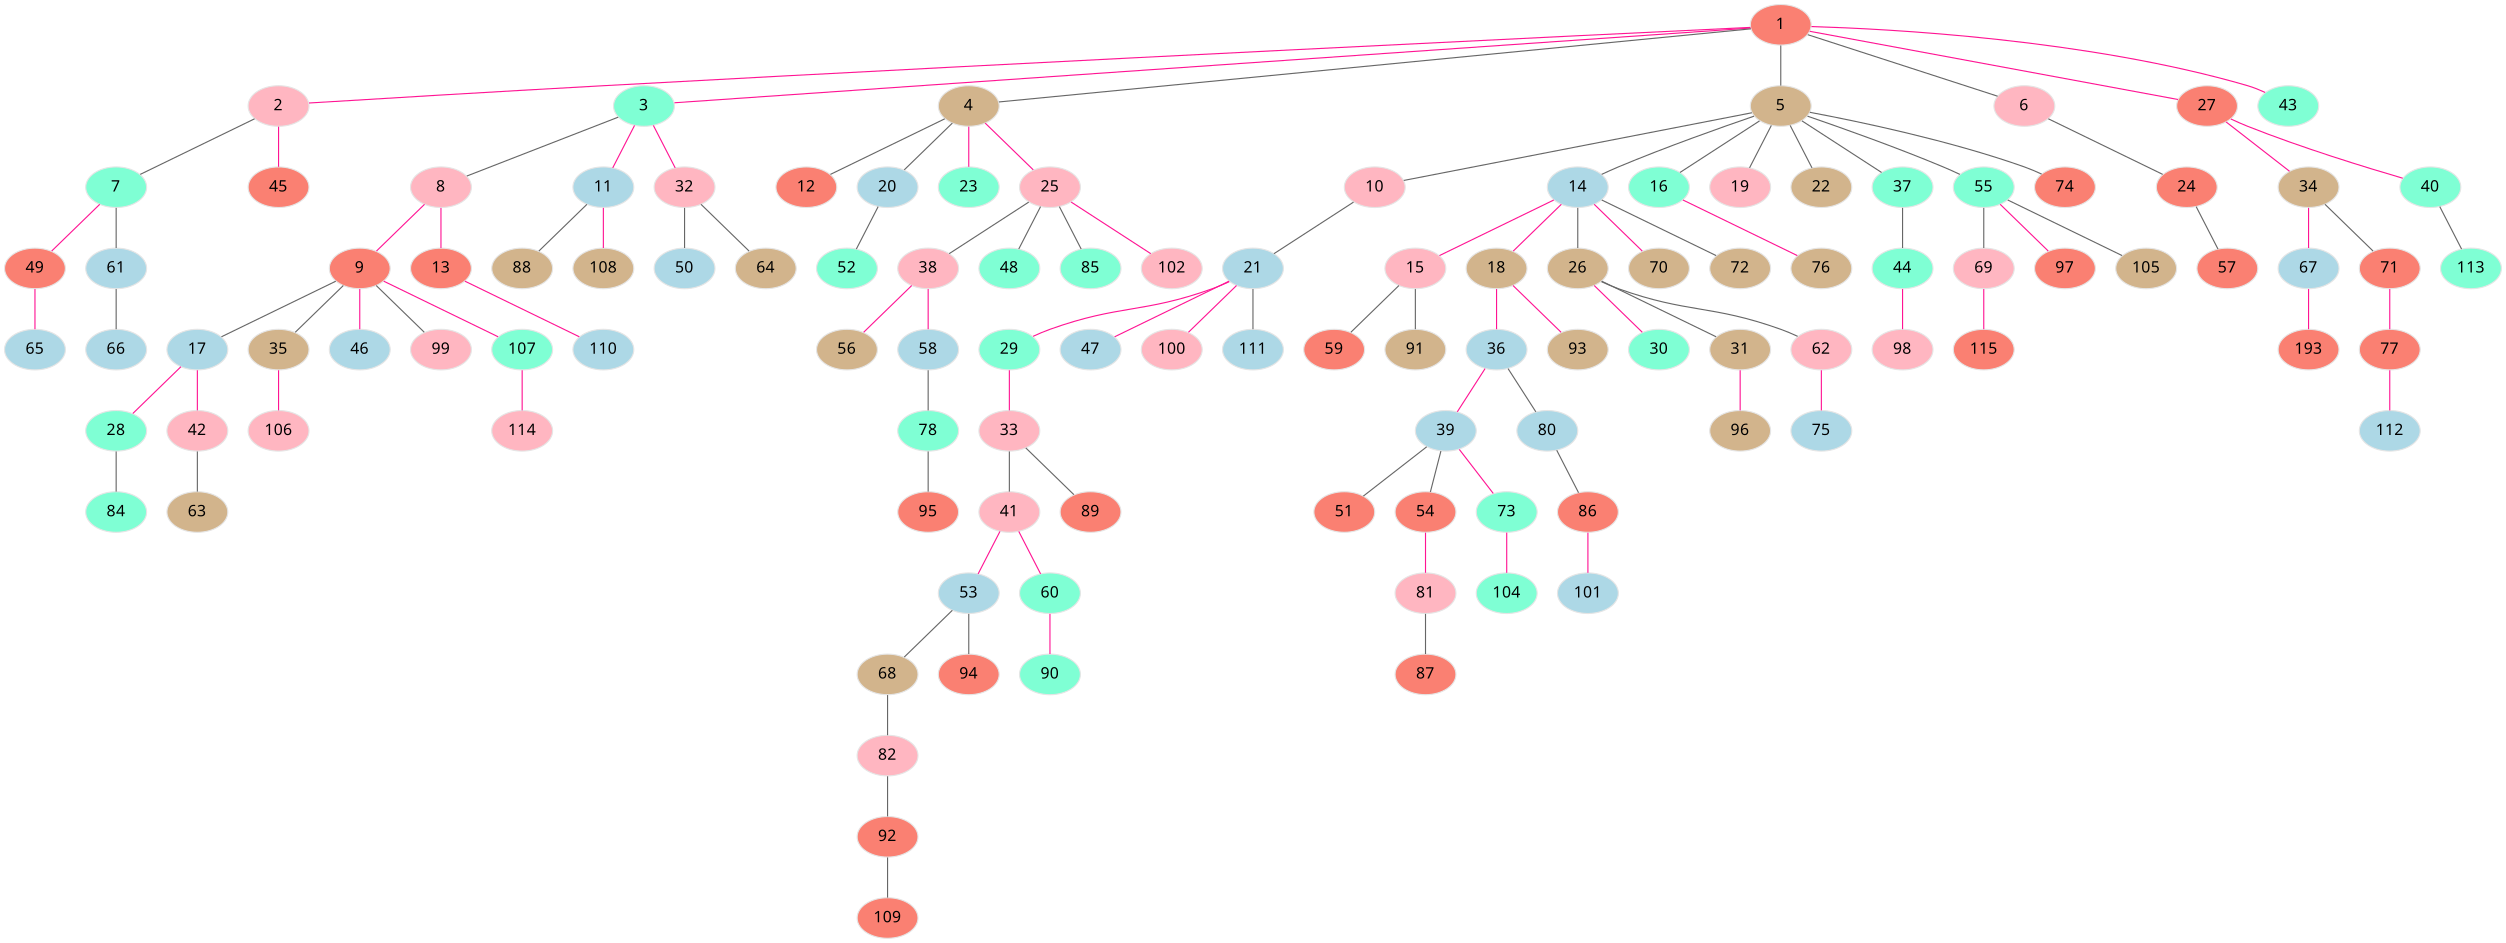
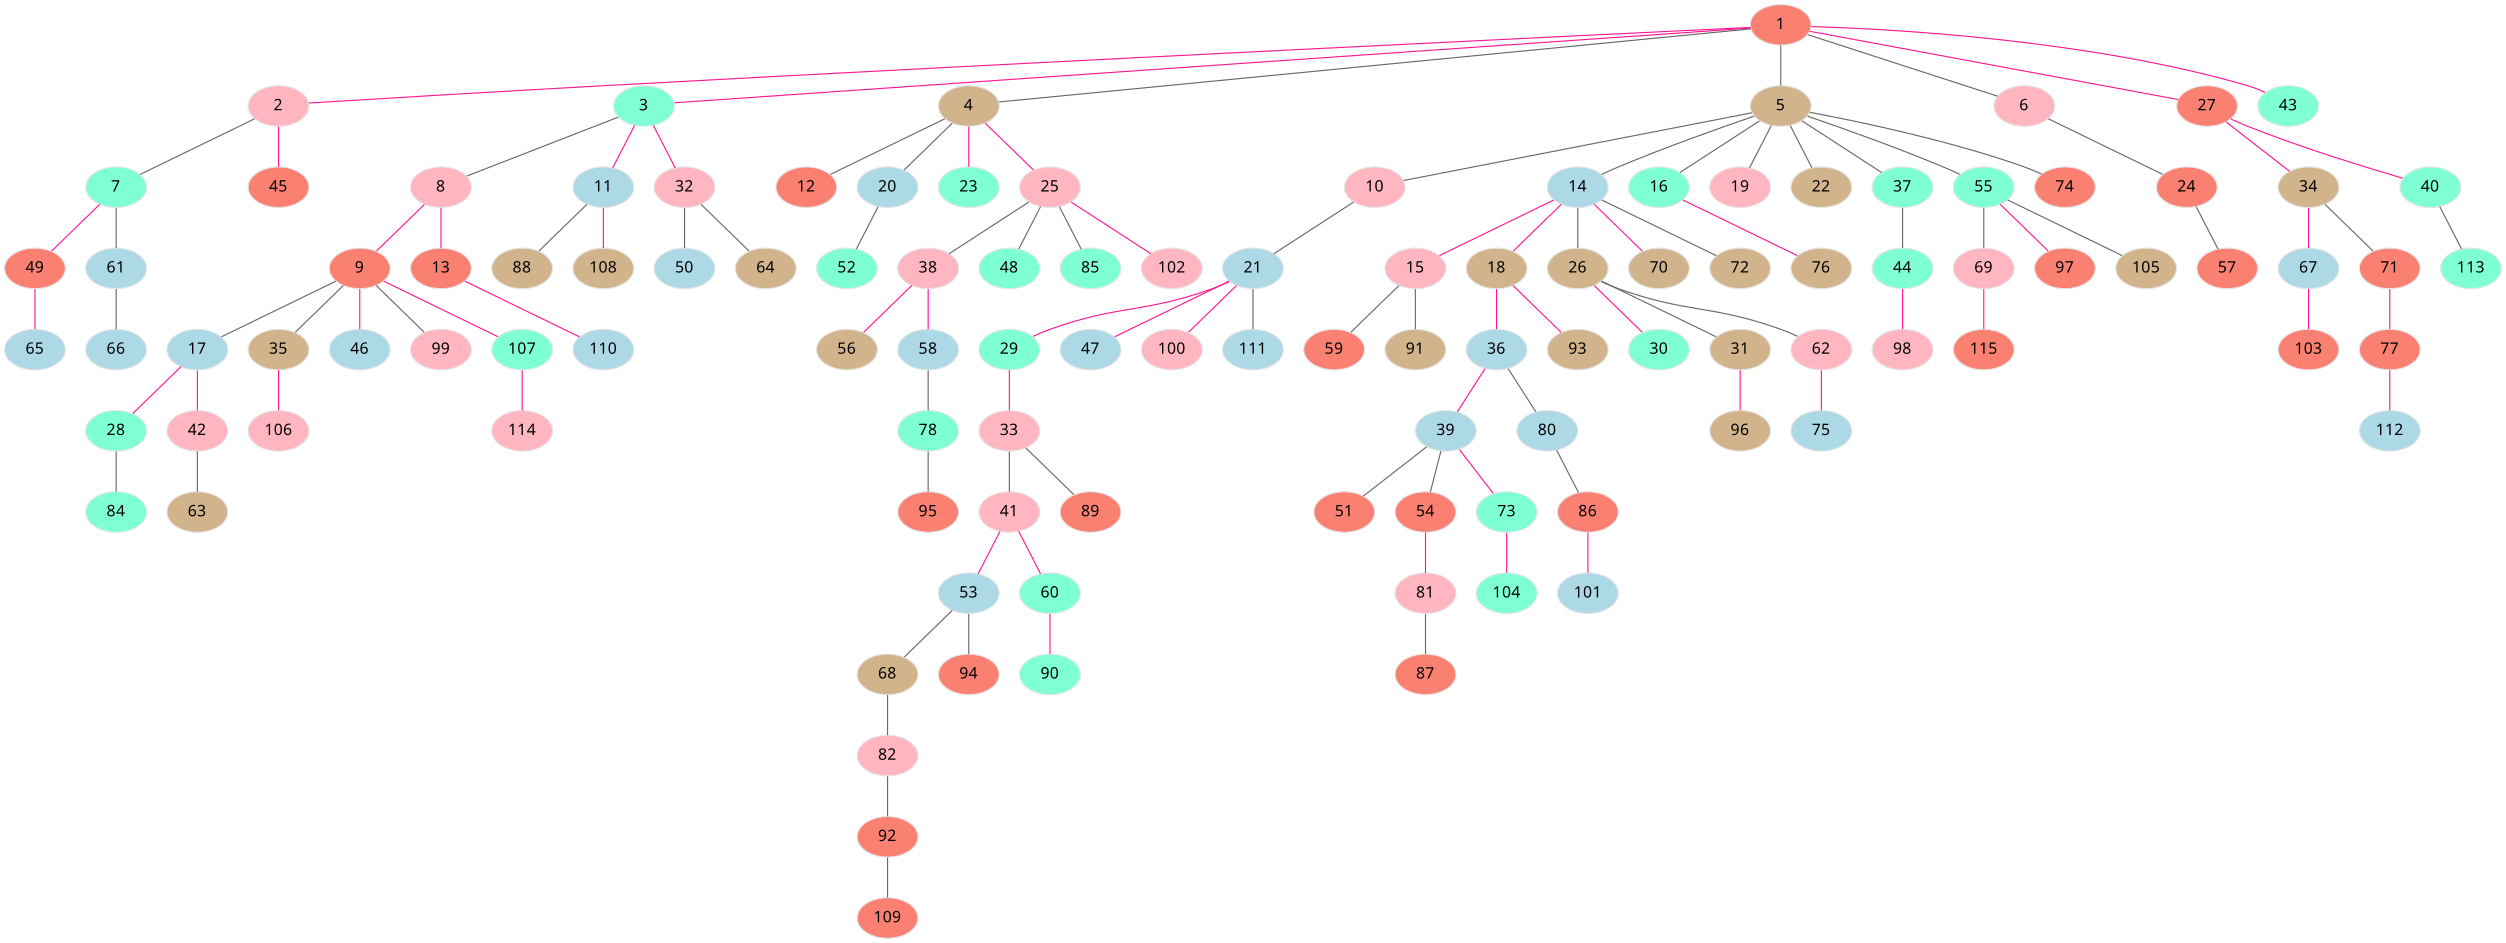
node "193": label "193" -> "103"
